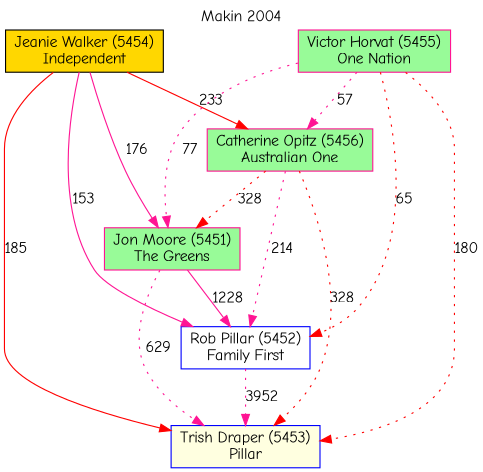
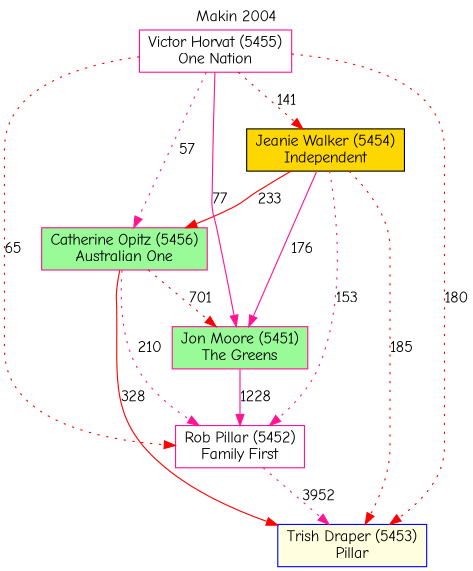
node "Victor Horvat (5455) One Nation": fillcolor palegreen -> white
edge "Victor Horvat (5455) One Nation" -> "Jeanie Walker (5454) Independent": added, label "141"
edge "Victor Horvat (5455) One Nation" -> "Jon Moore (5451) The Greens": style dotted -> solid
edge "Catherine Opitz (5456) Australian One" -> "Jon Moore (5451) The Greens": label "328" -> "701"
edge "Jeanie Walker (5454) Independent" -> "Rob Pillar (5452) Family First": style solid -> dotted
edge "Catherine Opitz (5456) Australian One" -> "Rob Pillar (5452) Family First": label "214" -> "210"
edge "Jeanie Walker (5454) Independent" -> "Trish Draper (5453) Pillar": style solid -> dotted
edge "Catherine Opitz (5456) Australian One" -> "Trish Draper (5453) Pillar": style dotted -> solid
node "Rob Pillar (5452) Family First": color blue -> deeppink
edge "Jon Moore (5451) The Greens" -> "Trish Draper (5453) Pillar": removed, label "629"
